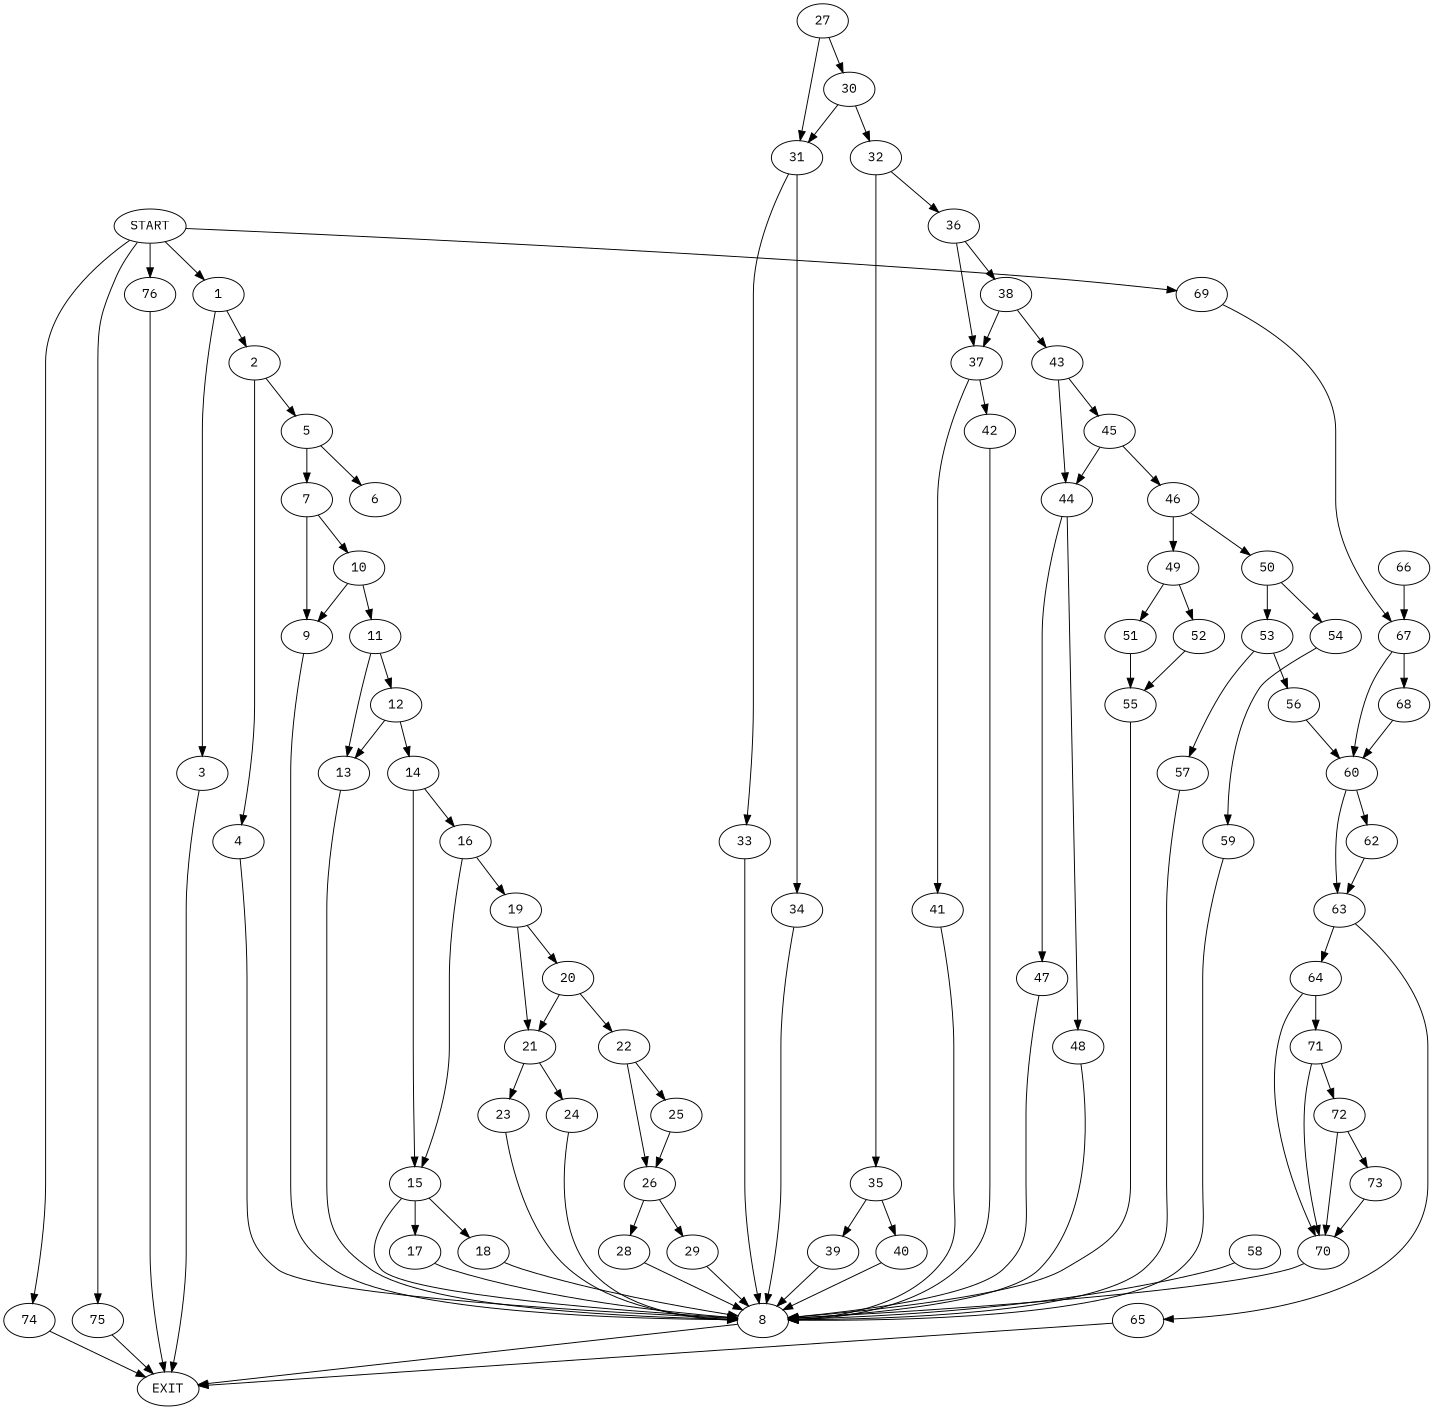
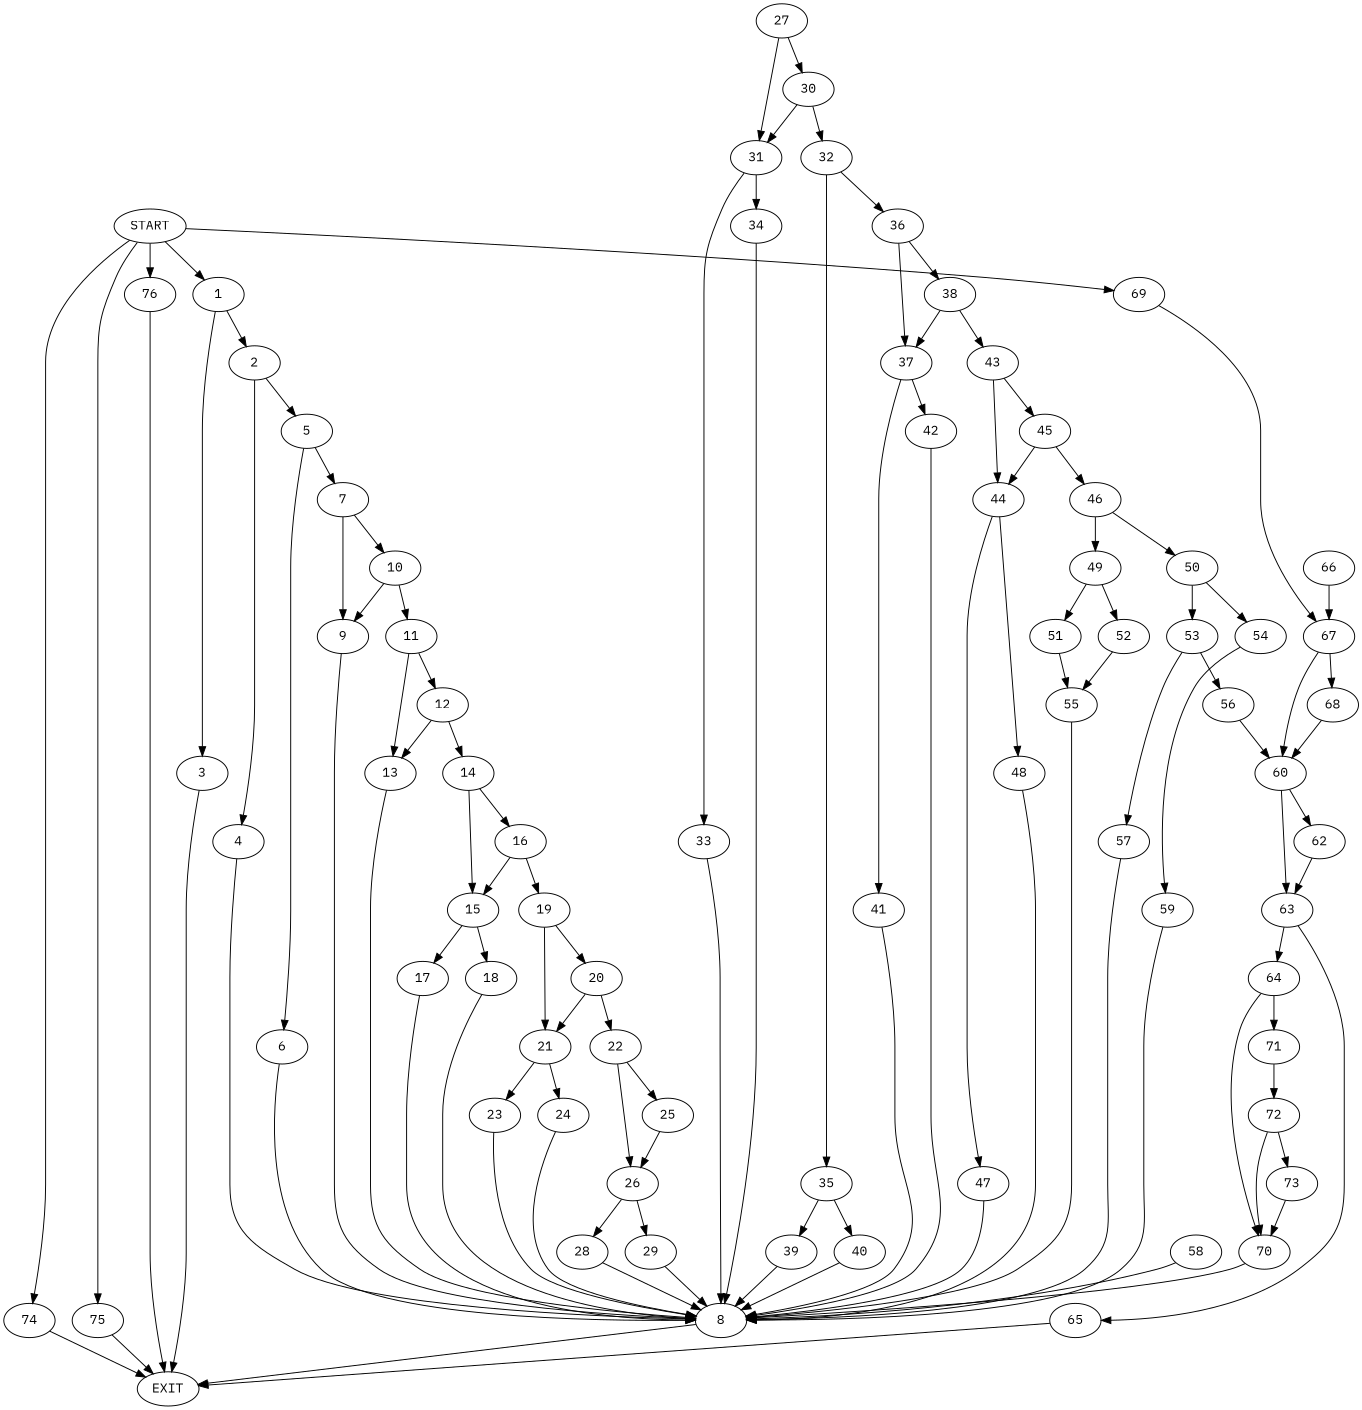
edge "71" -> "70": removed
edge "15" -> "8": now "6" -> "8"
